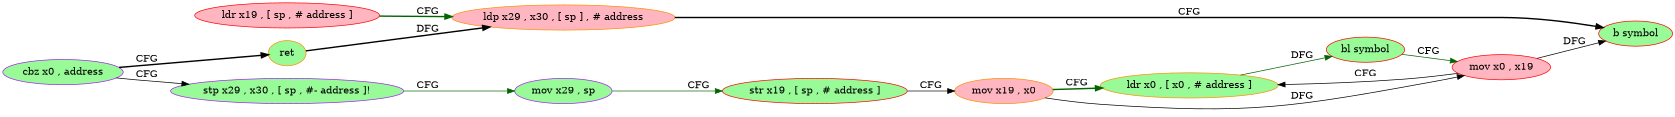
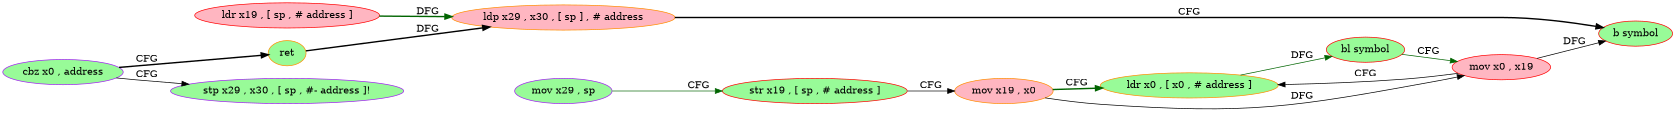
edge "ldr x19 , [ sp , # address ]" -> "ldp x29 , x30 , [ sp ] , # address": label "CFG" -> "DFG"
edge "stp x29 , x30 , [ sp , #- address ]!" -> "mov x29 , sp": removed, label "CFG"
